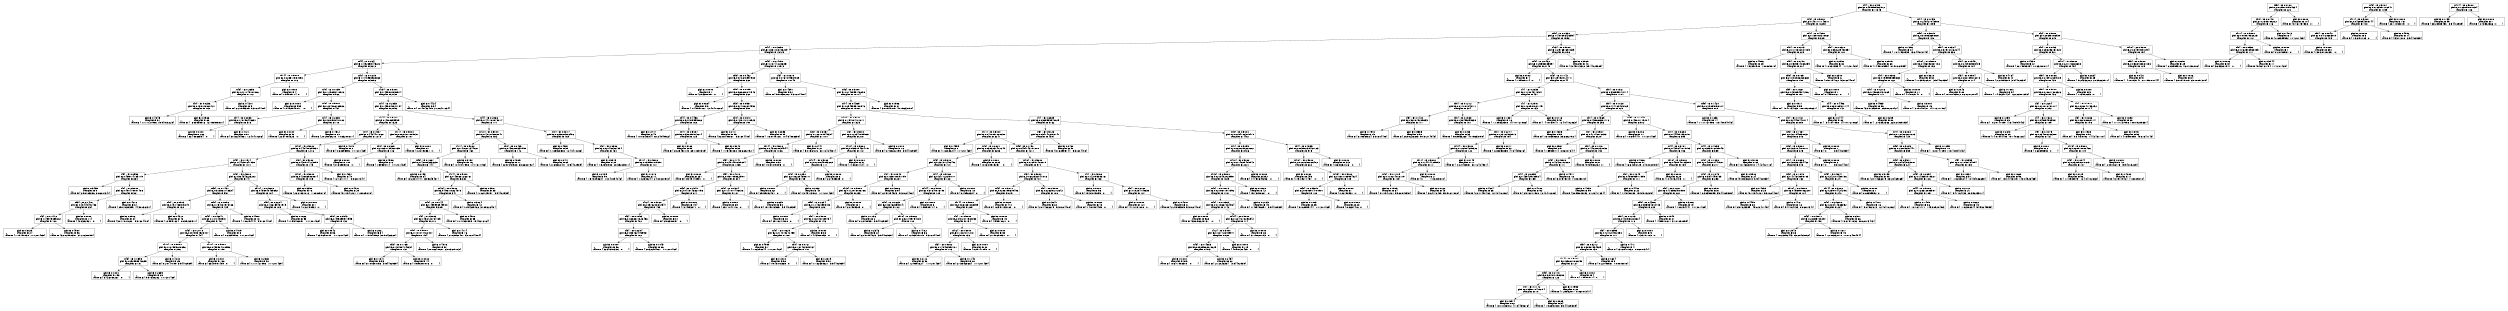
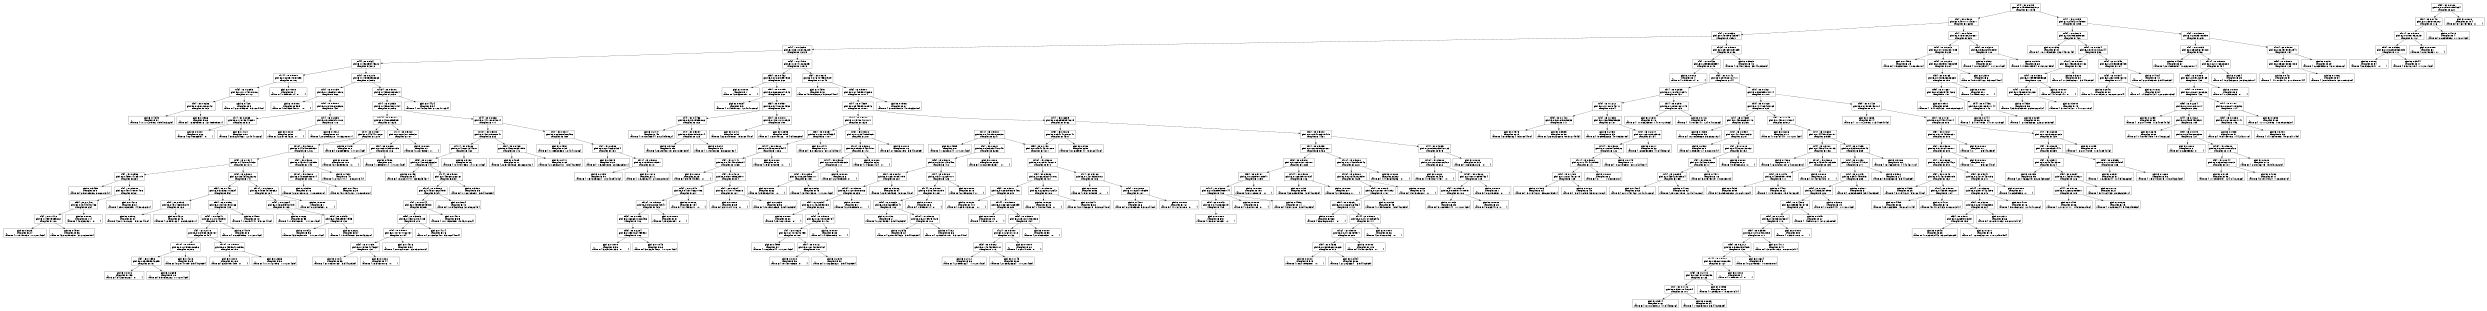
node "X[3] <= 0.9818 gini = 0.0298131183787 samples = 1265": added
node "X[10] <= 0.5000 gini = 0.321799754023 value = 100": label "X[10] <= 0.5000 gini = 0.321799754023 value = 100" -> "X[10] <= 0.5000 gini = 0.321799754023 samples = 100"
